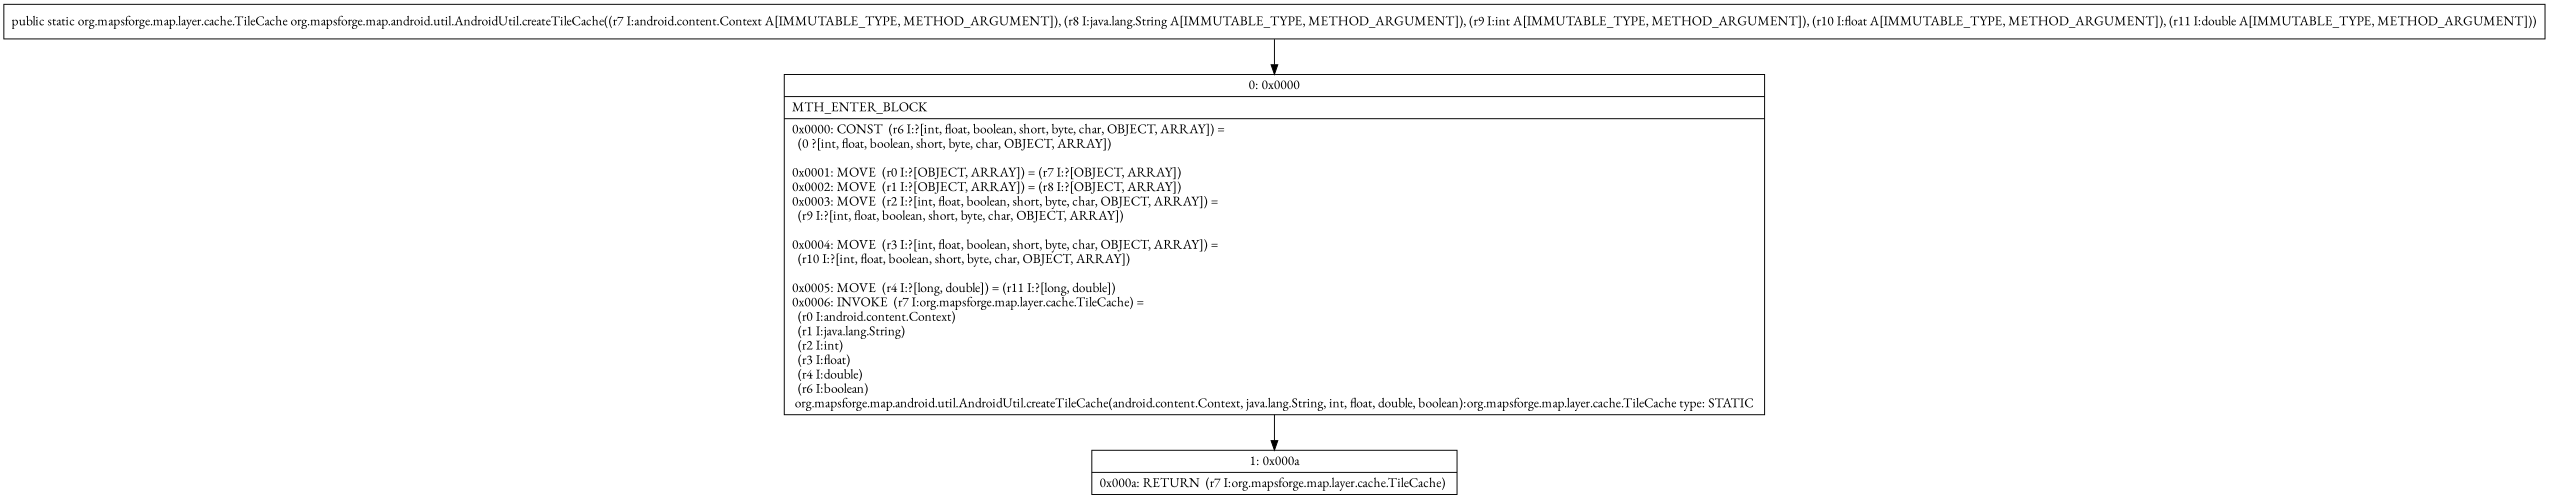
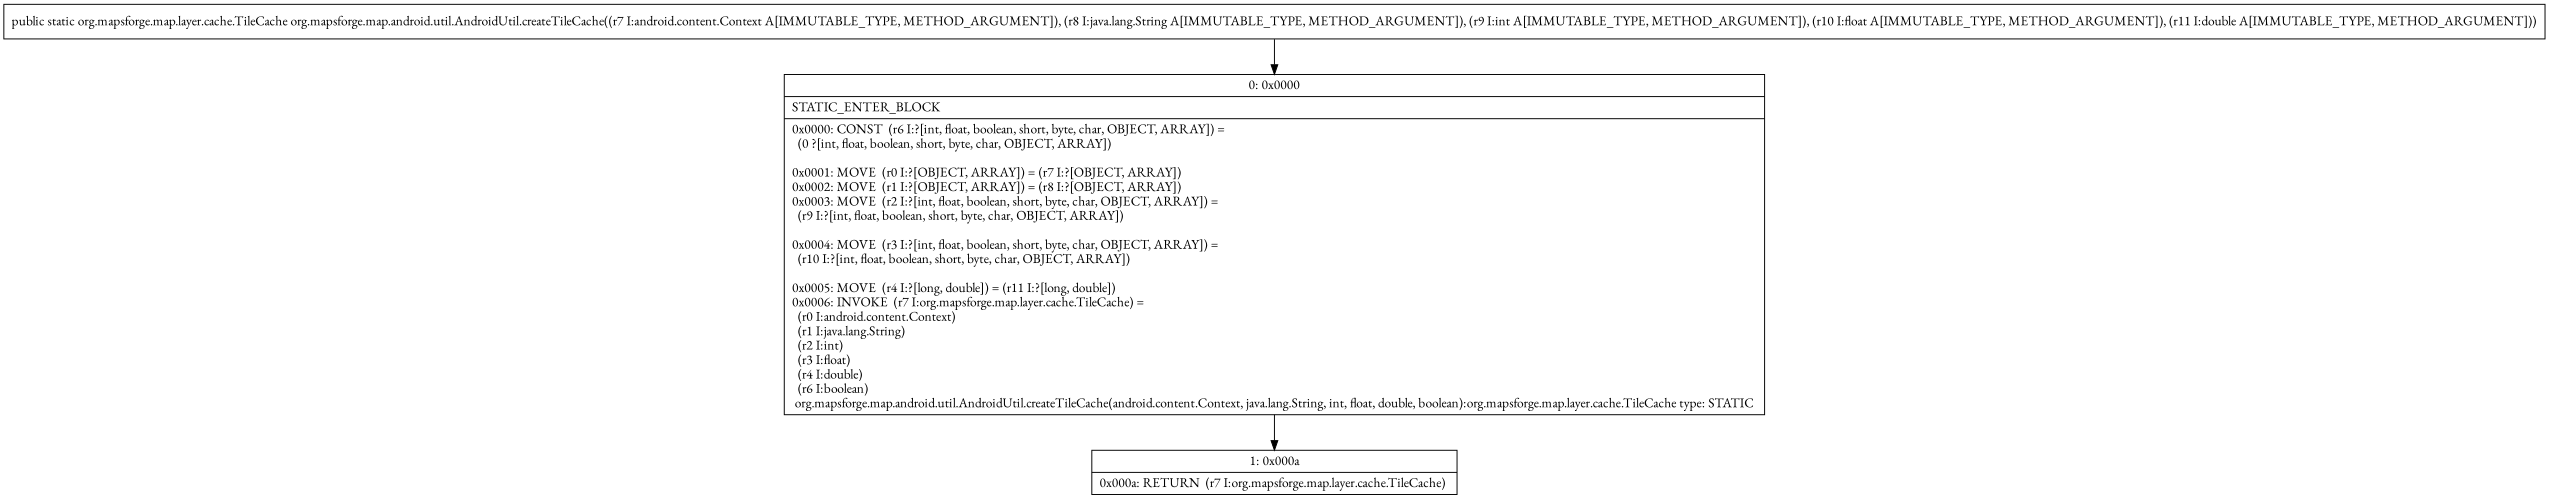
node "0: 0x0000": text "MTH_ENTER_BLOCK" -> "STATIC_ENTER_BLOCK"
